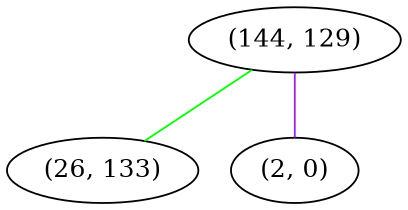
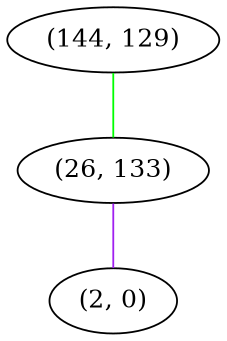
edge "(144, 129)" -- "(2, 0)": now "(26, 133)" -- "(2, 0)"
